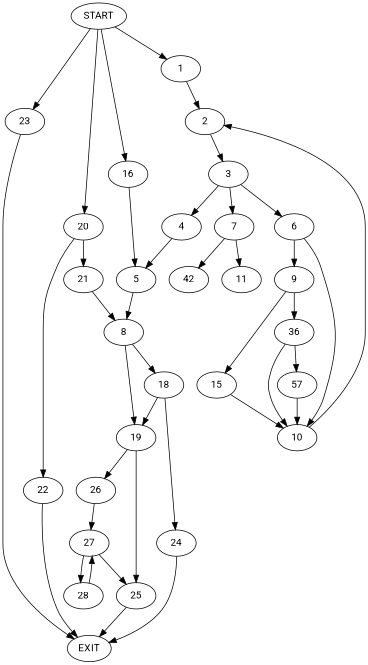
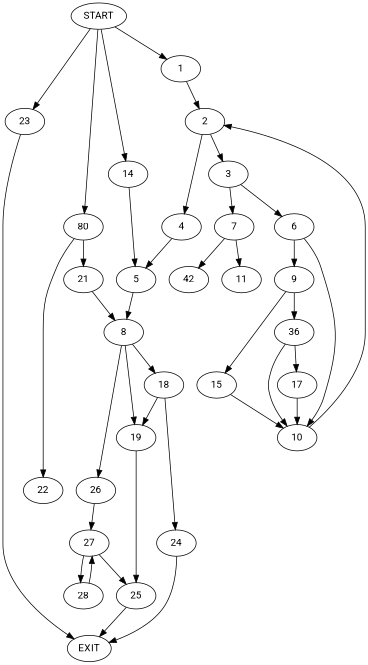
node "16": label "16" -> "14"
edge "3" -> "4": now "2" -> "4"
node "20": label "20" -> "80"
node "57": label "57" -> "17"
edge "19" -> "26": now "8" -> "26"
edge "22" -> "EXIT": removed
